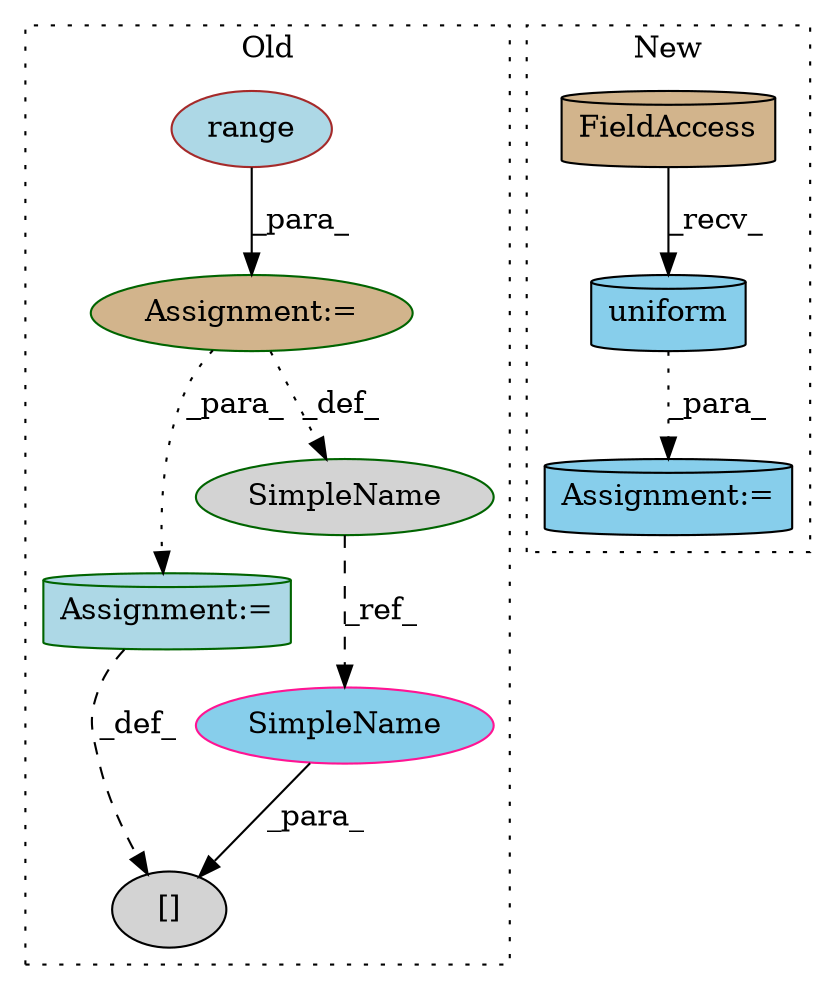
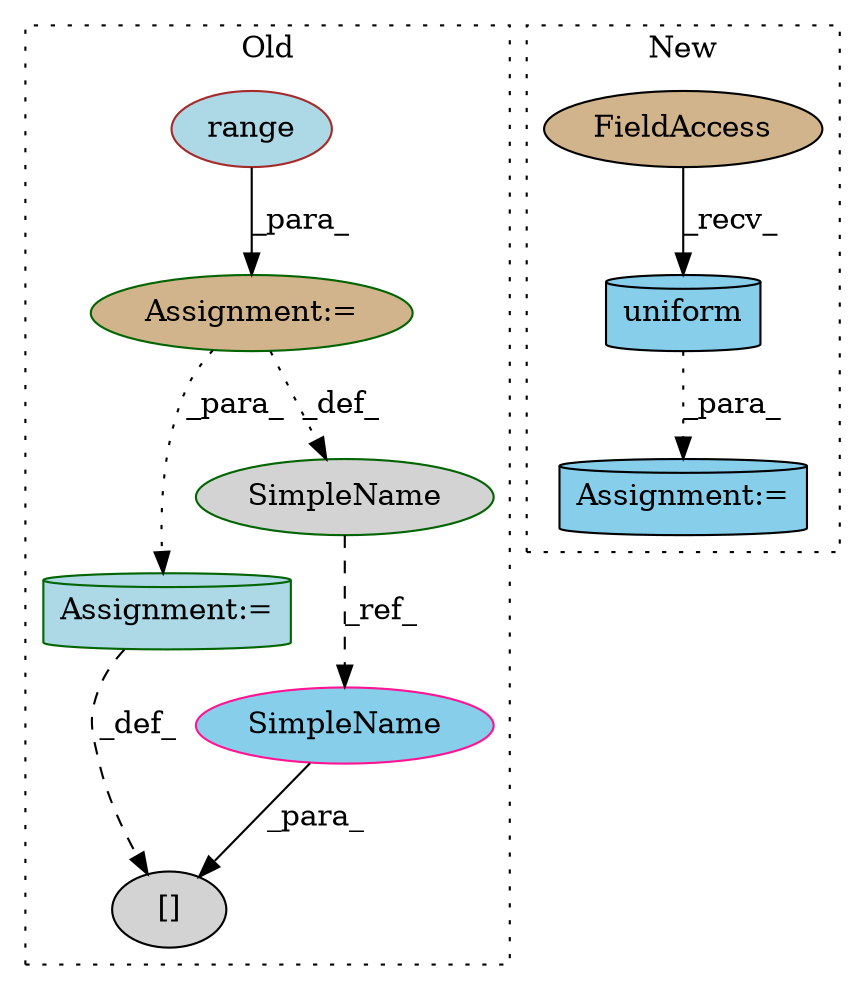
node "FieldAccess": shape cylinder -> ellipse
